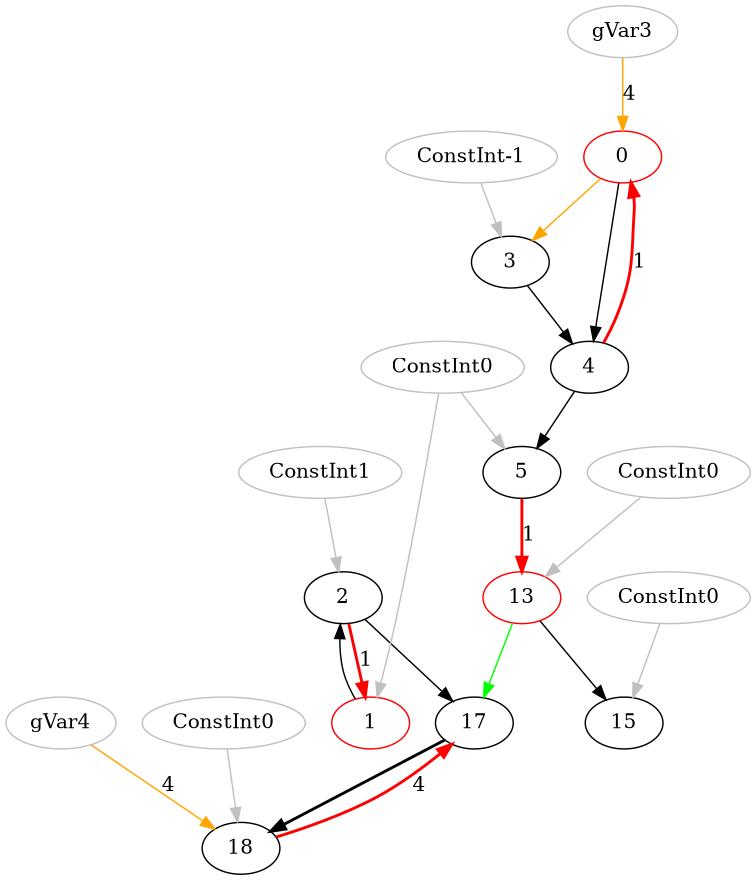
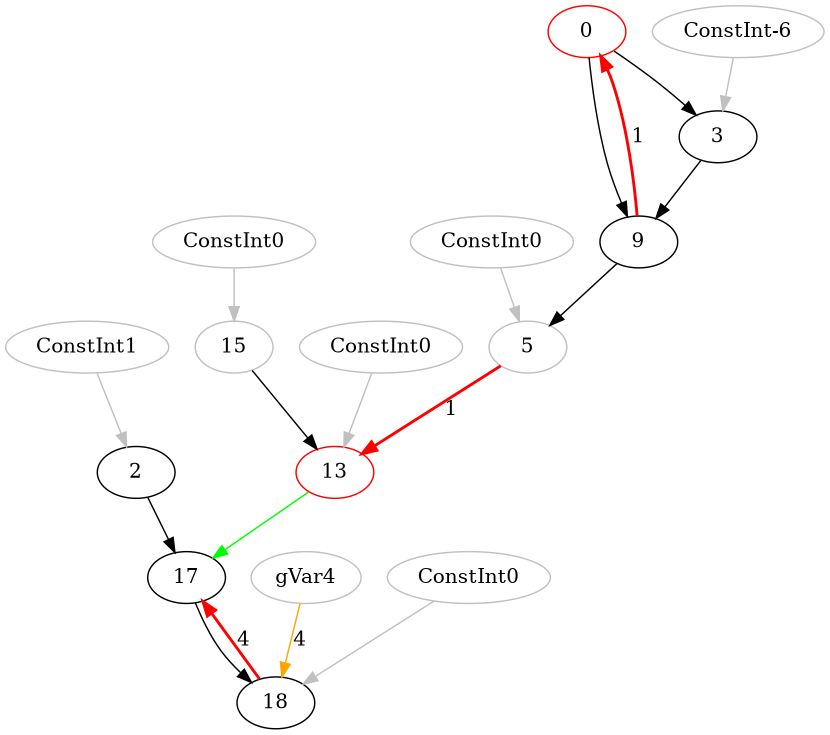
node "gVar3": removed
node "ConstInt-1": label "ConstInt-1" -> "ConstInt-6"
edge "0" -> "3": color orange -> black
node "4": label "4" -> "9"
node "5": color black -> gray
edge "13" -> "15": reversed
node "1": removed
node "15": color black -> gray
edge "17" -> "18": style bold -> solid
